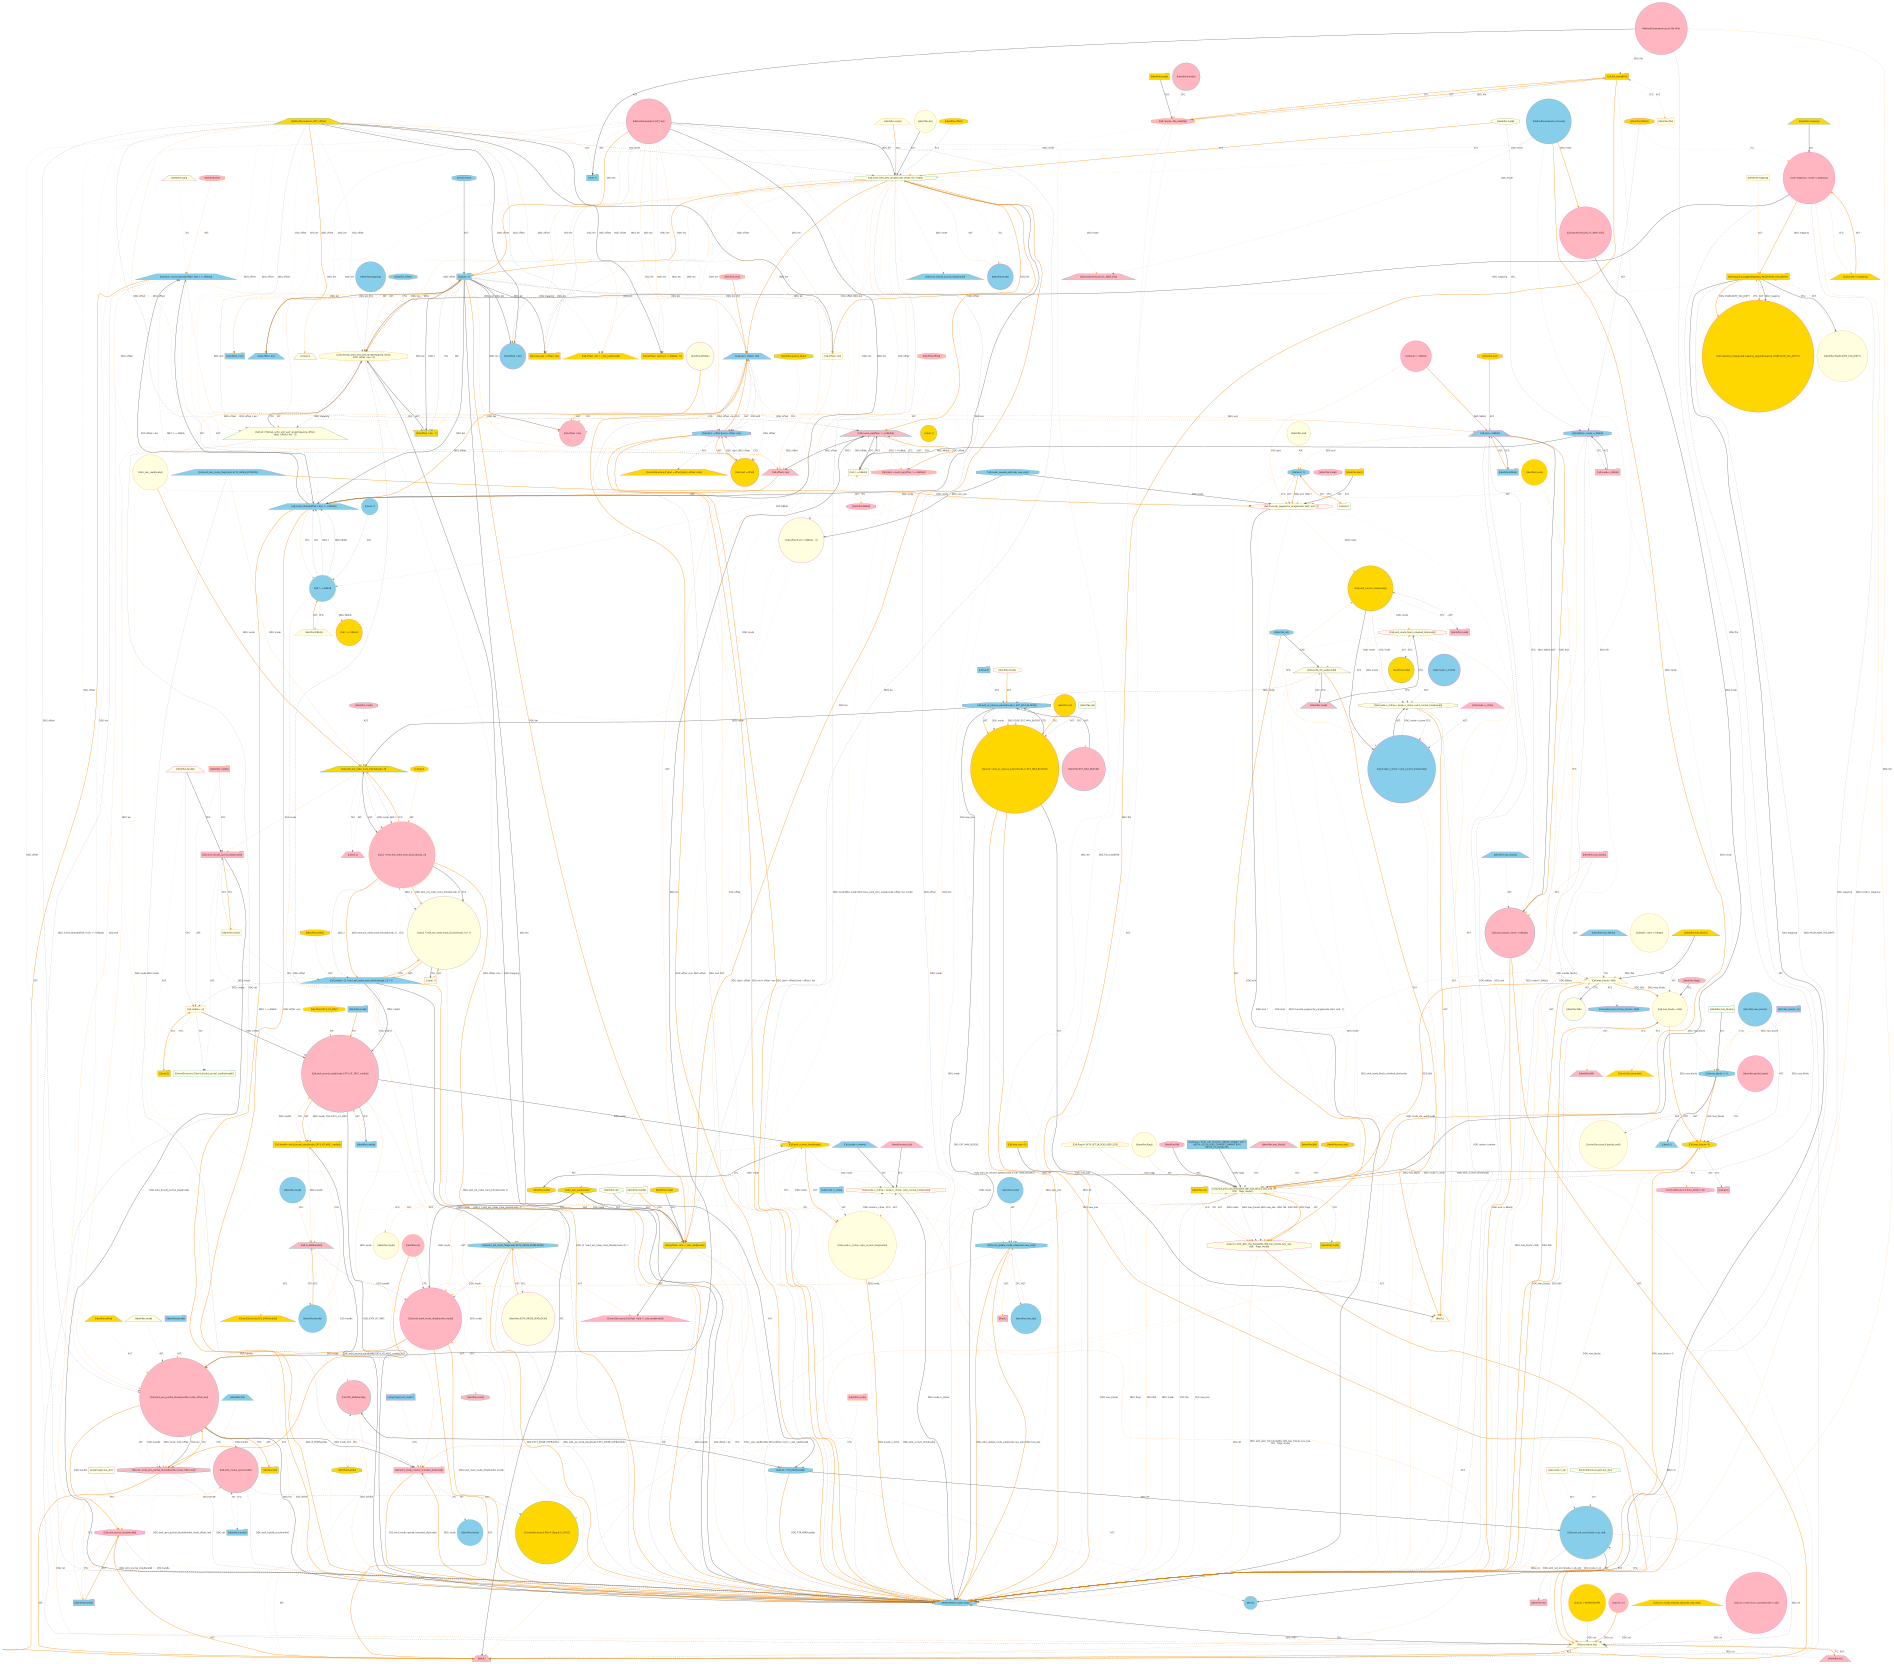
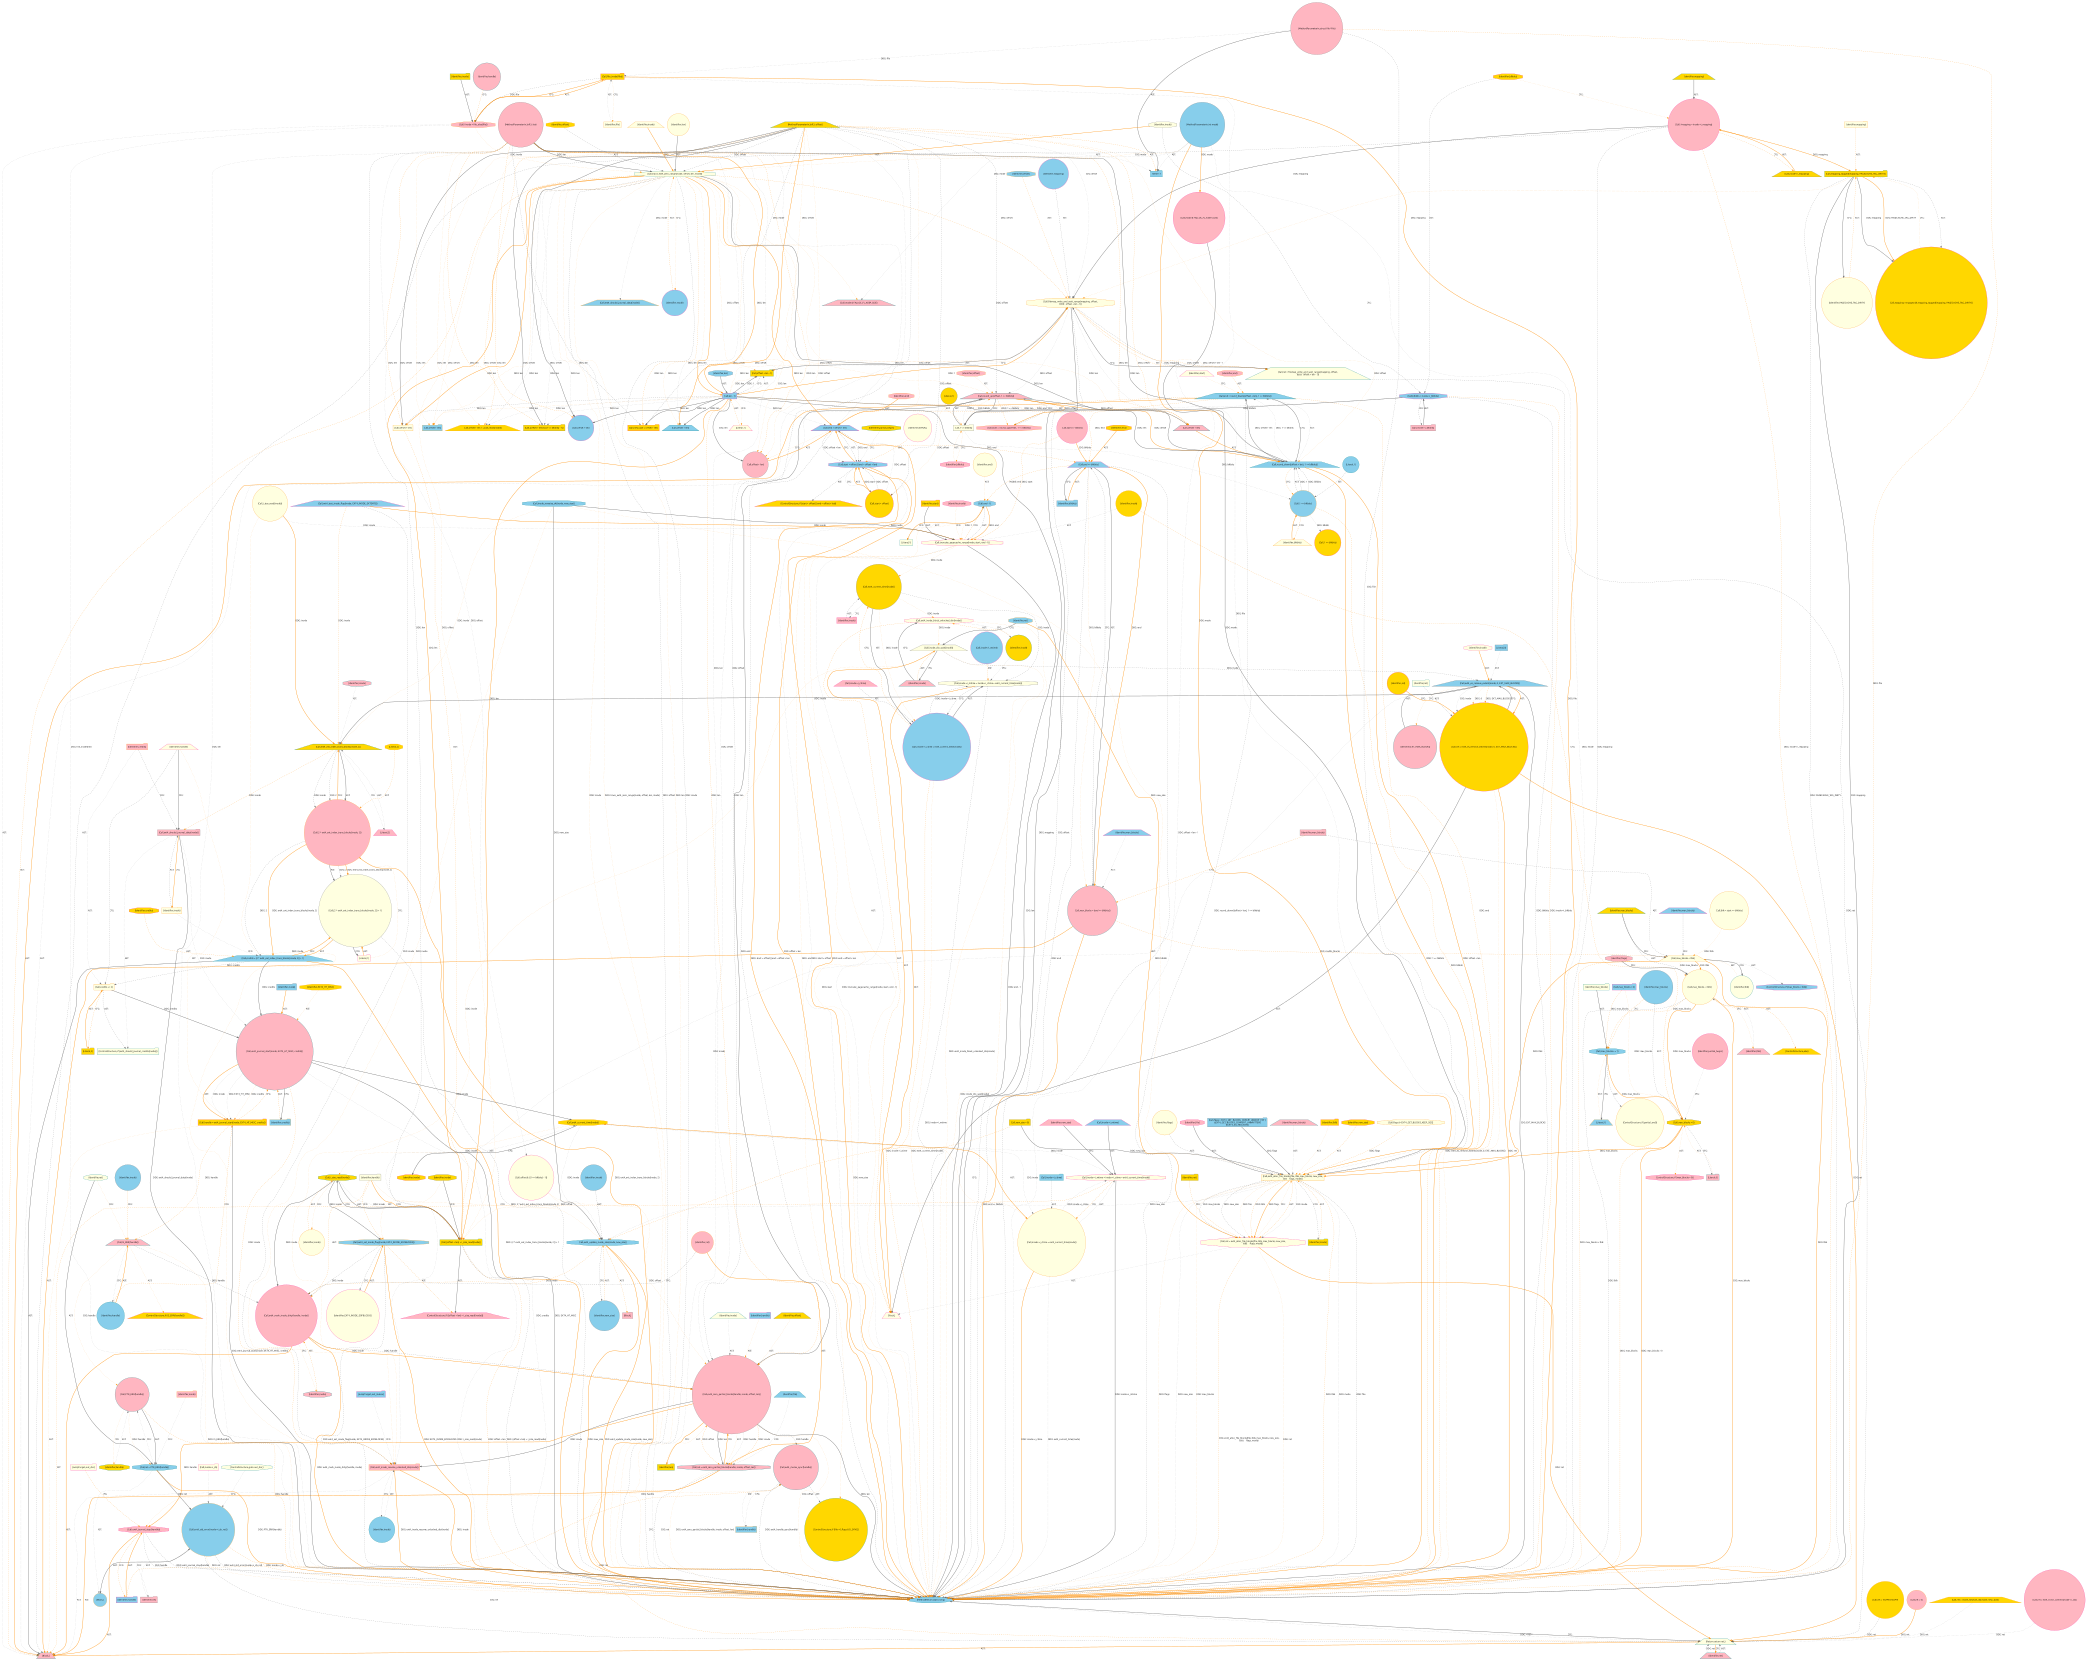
edge "(Call,trace_ext4_zero_range(inode, offset, len, mode))" -> "(Call,round_up(offset, 1 << blkbits))": style bold -> dotted
edge "(Identifier,EINVAL)" -> "(Call,round_down((offset + len), 1 << blkbits))": now "(Call,round_up(offset, 1 << blkbits))" -> "(Call,round_down((offset + len), 1 << blkbits))"
edge "(Call,end >> blkbits)" -> "(Call,end - 1)": label "DDG: end" -> "INODE: end"
edge "(Call,inode_newsize_ok(inode, new_size))" -> "(Call,offset & ((1 << blkbits) - 1))": now "(Call,inode_newsize_ok(inode, new_size))" -> "(Call,ext4_update_inode_size(inode, new_size))"
node "(Call,ext4_es_remove_extent(inode, 0, EXT_MAX_BLOCKS))": shape octagon -> trapezium
